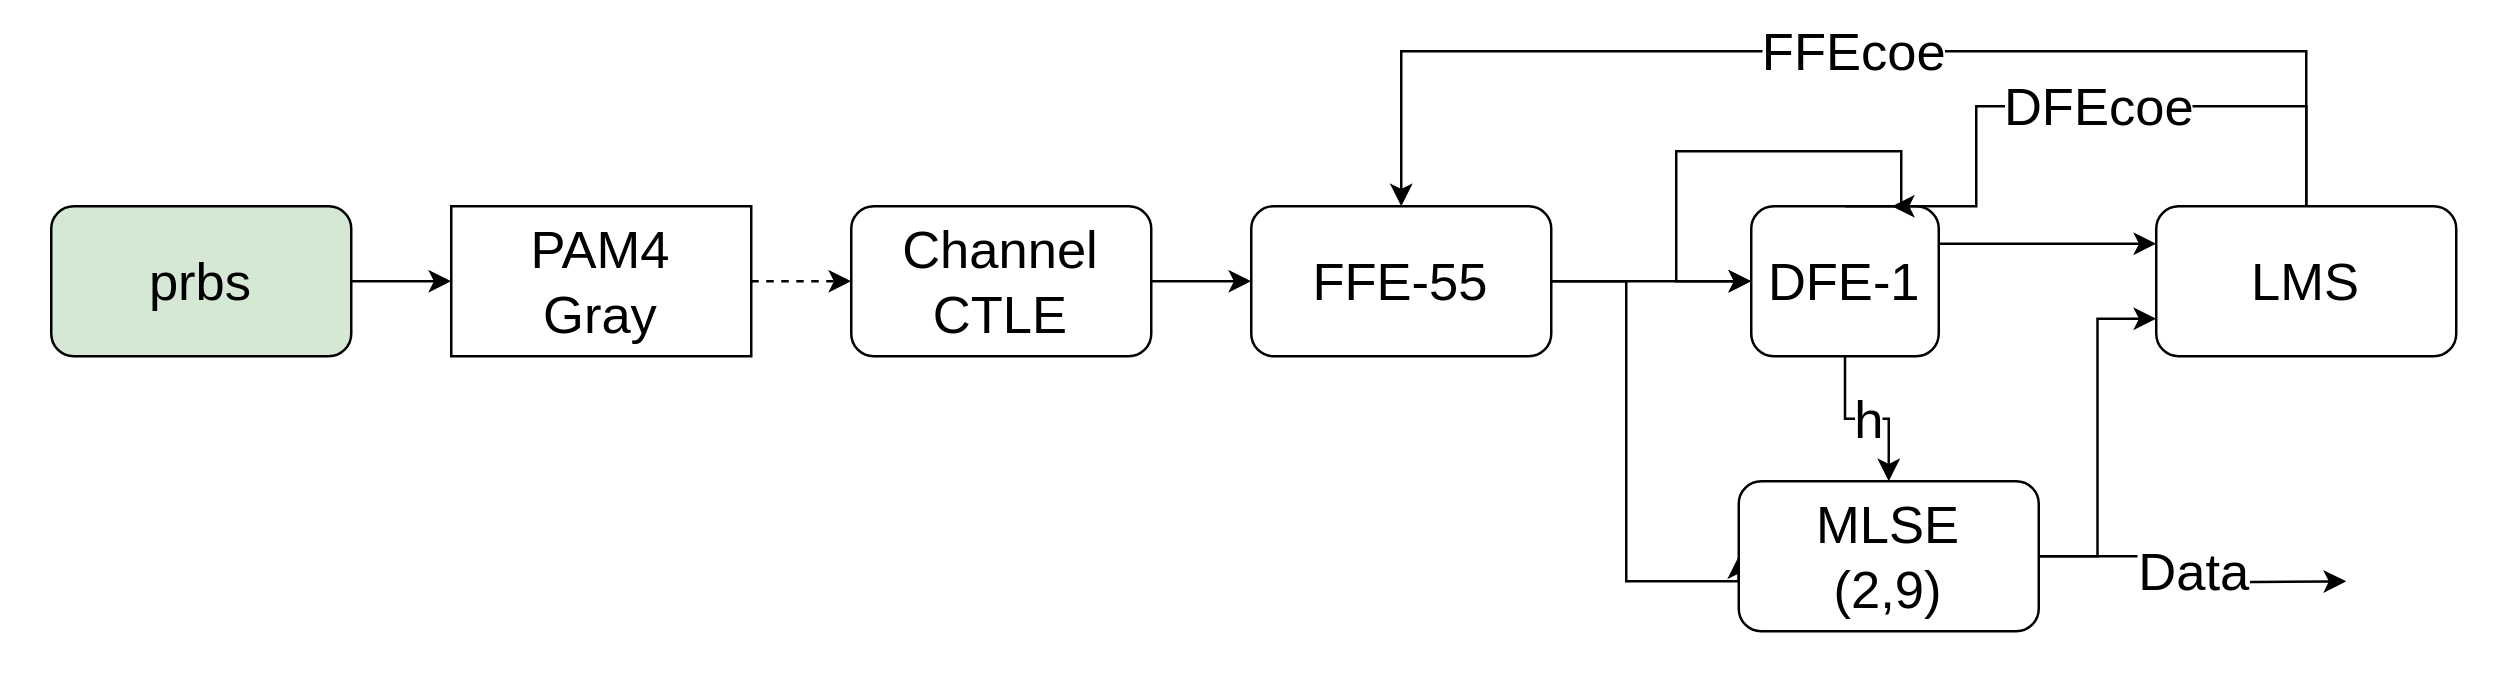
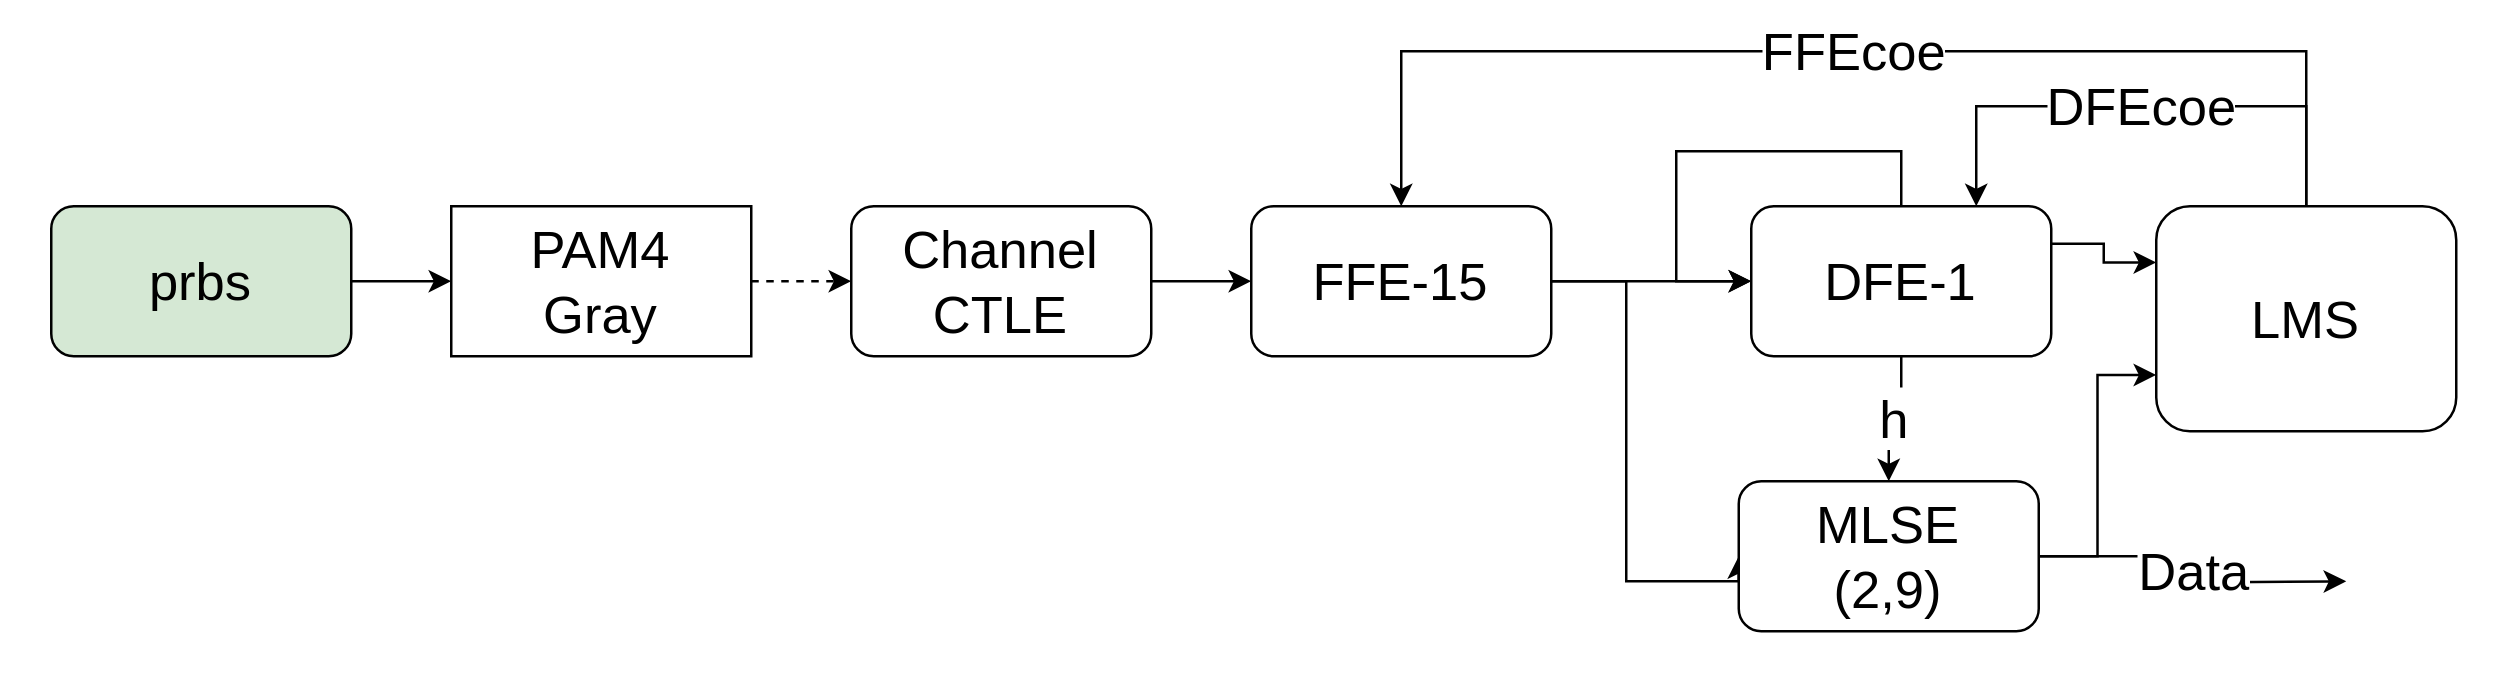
node "FFE-55": label "FFE-55" -> "FFE-15"
node "DFE-1": size 188x150 -> 300x150
node "LMS": size 300x150 -> 300x225
